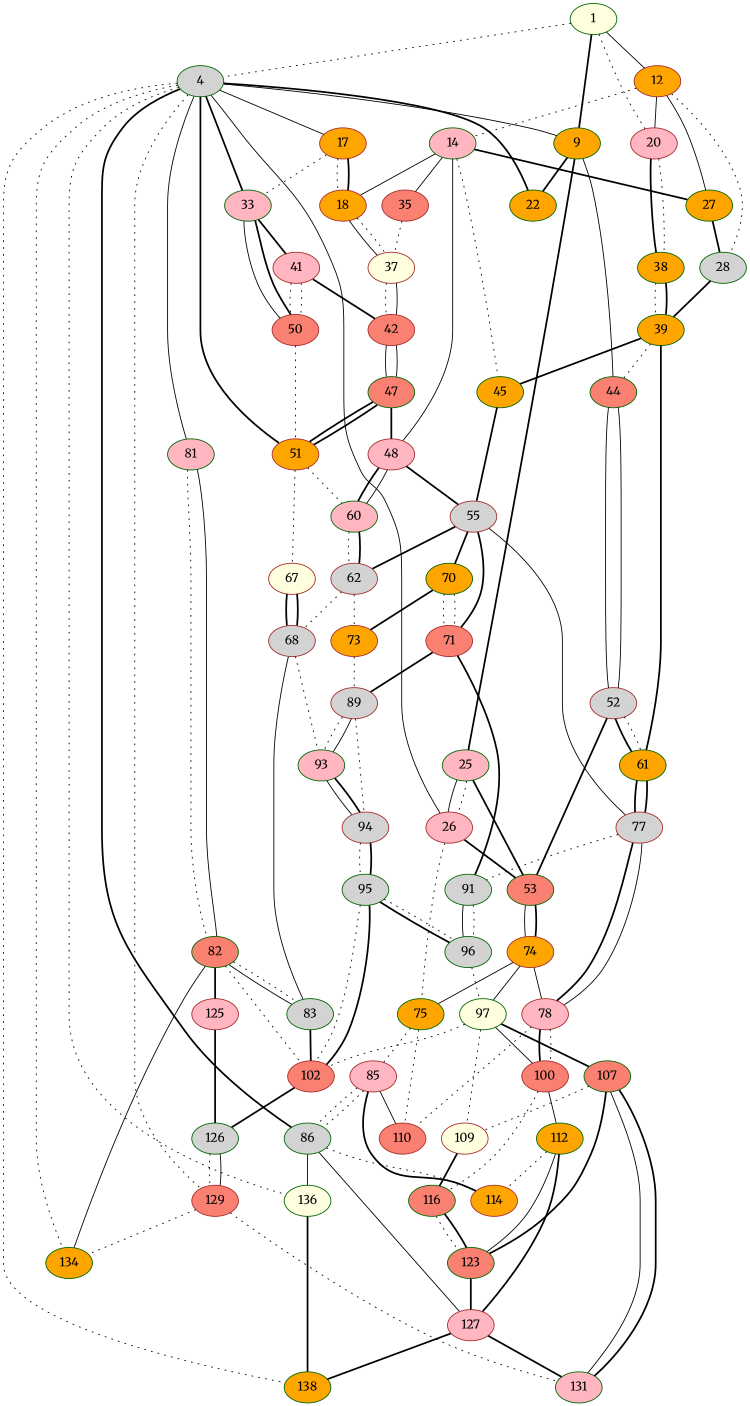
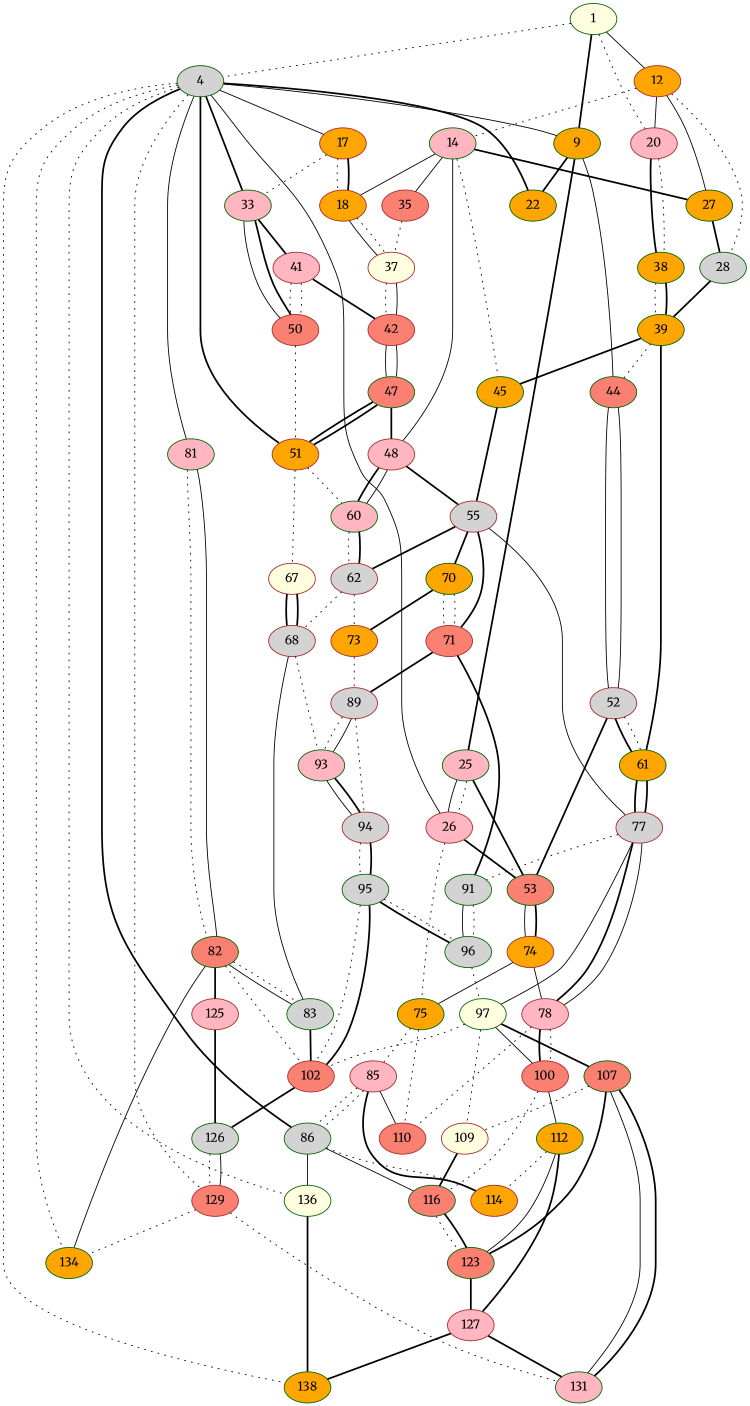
edge "74" -- "97": now "77" -- "97"
edge "86" -- "127": now "86" -- "116"
